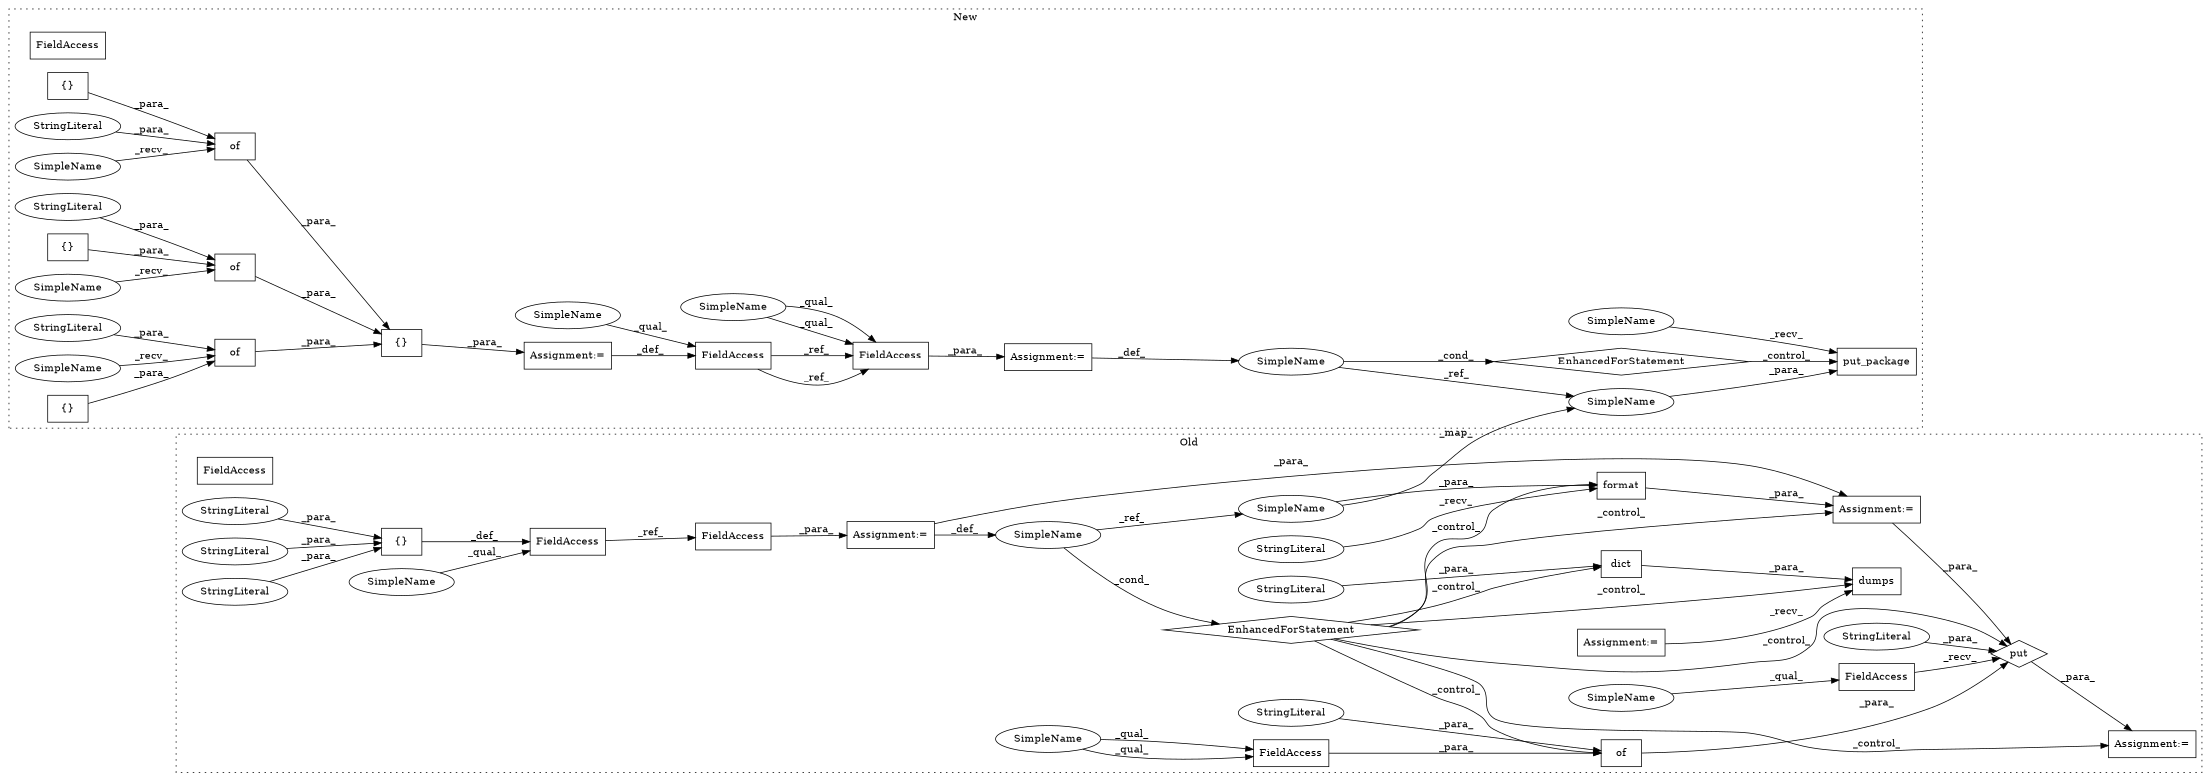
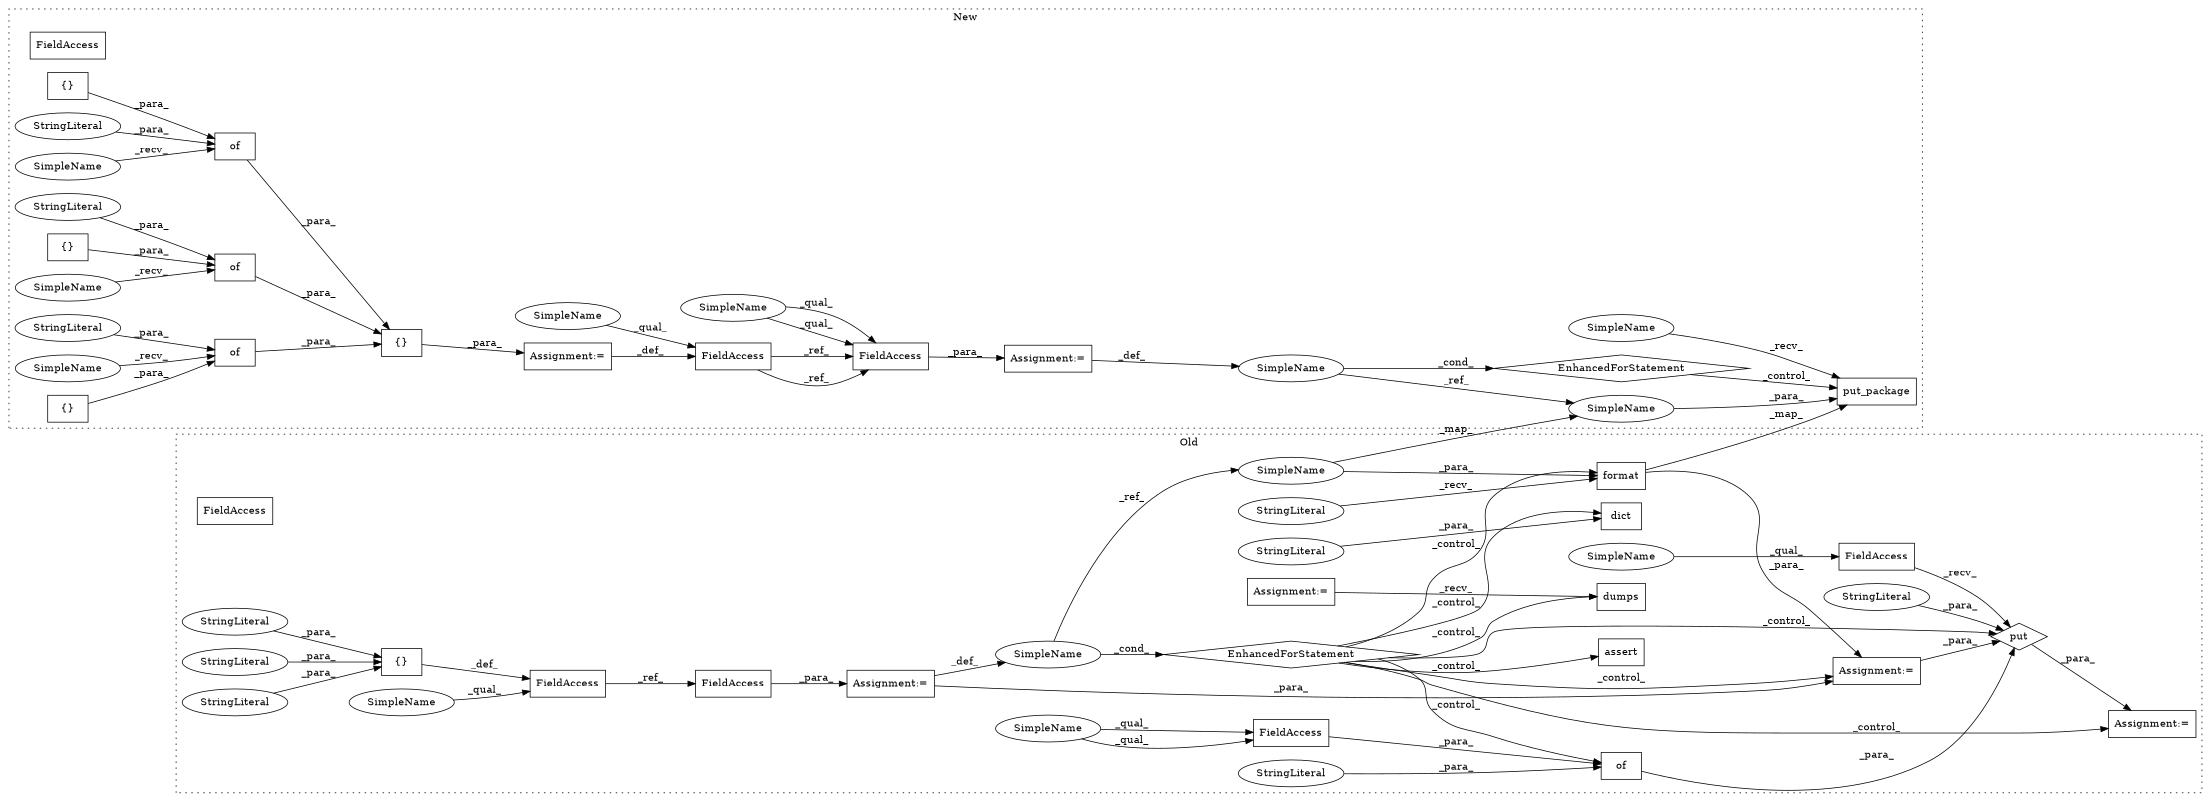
edge "format" -> "put_package": added, label "_map_"
edge "dict" -> "dumps": removed, label "_para_"
node "assert": added
